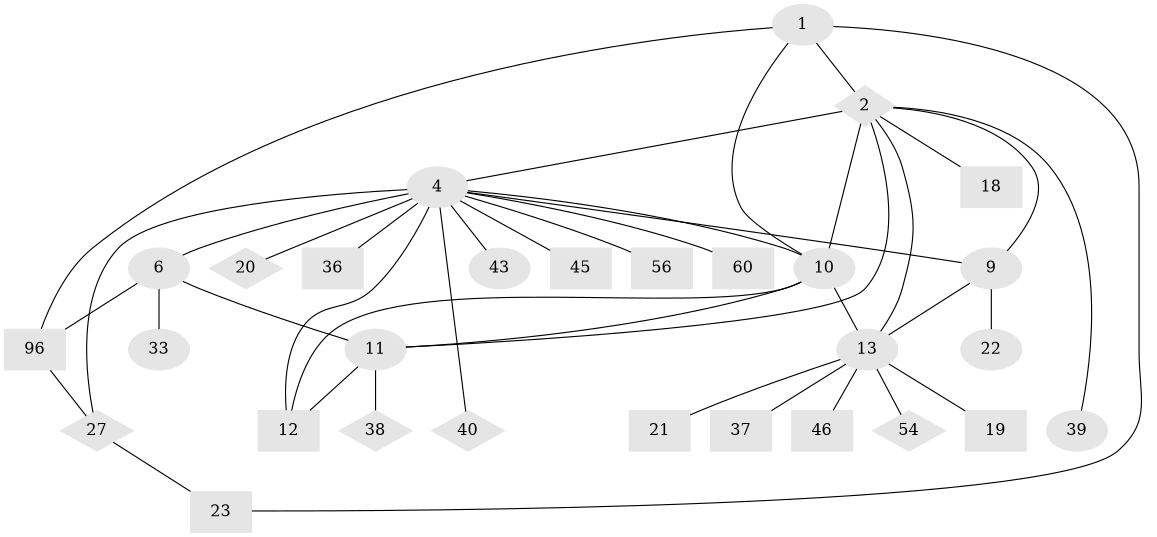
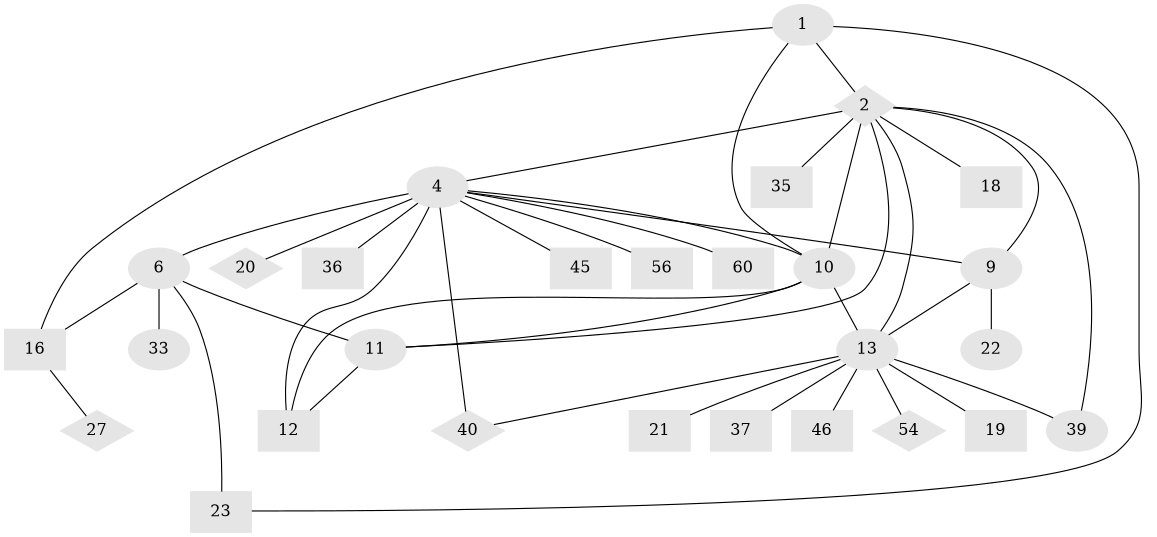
node "35": added
edge "4" -- "27": removed
node "43": removed
node "96": label "96" -> "16"
edge "13" -- "39": added
edge "13" -- "40": added
node "38": removed
edge "27" -- "23": now "6" -- "23"
